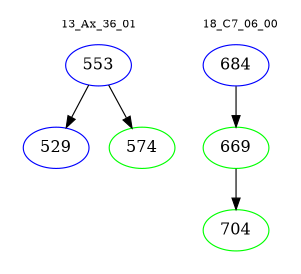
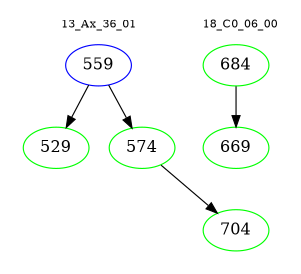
cluster "18_C7_06_00": label "18_C7_06_00" -> "18_C0_06_00"
node "553": label "553" -> "559"
node "684": color blue -> green
node "529": color blue -> green
edge "669" -> "704": now "574" -> "704"
